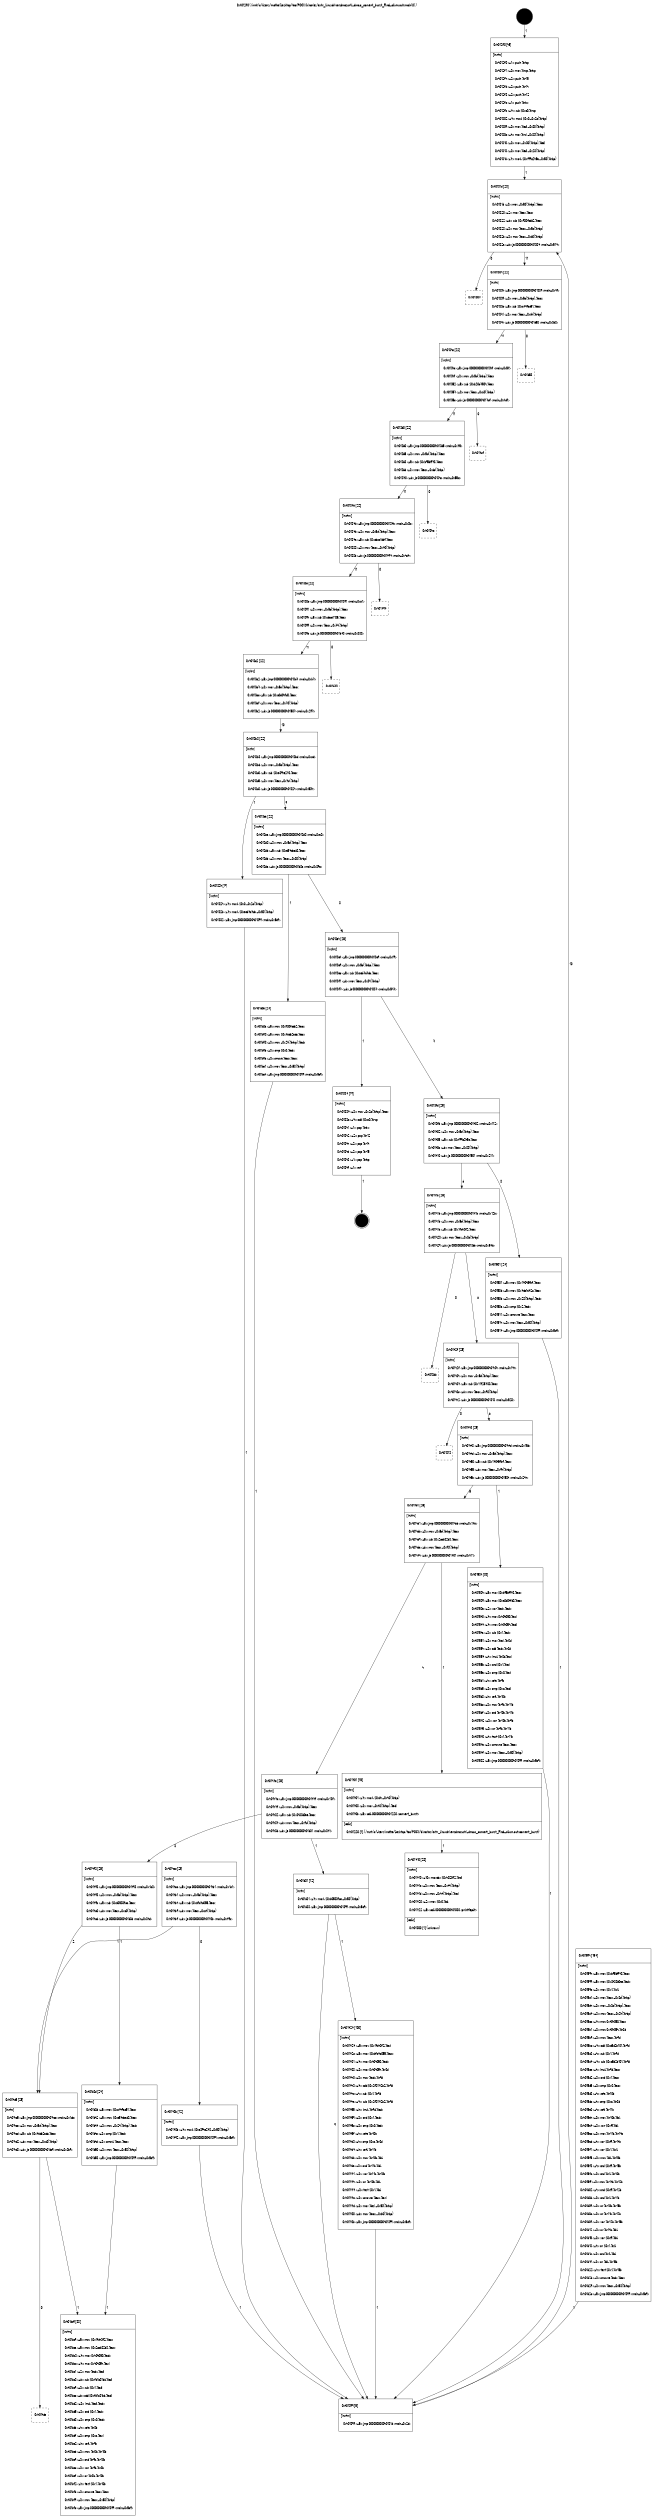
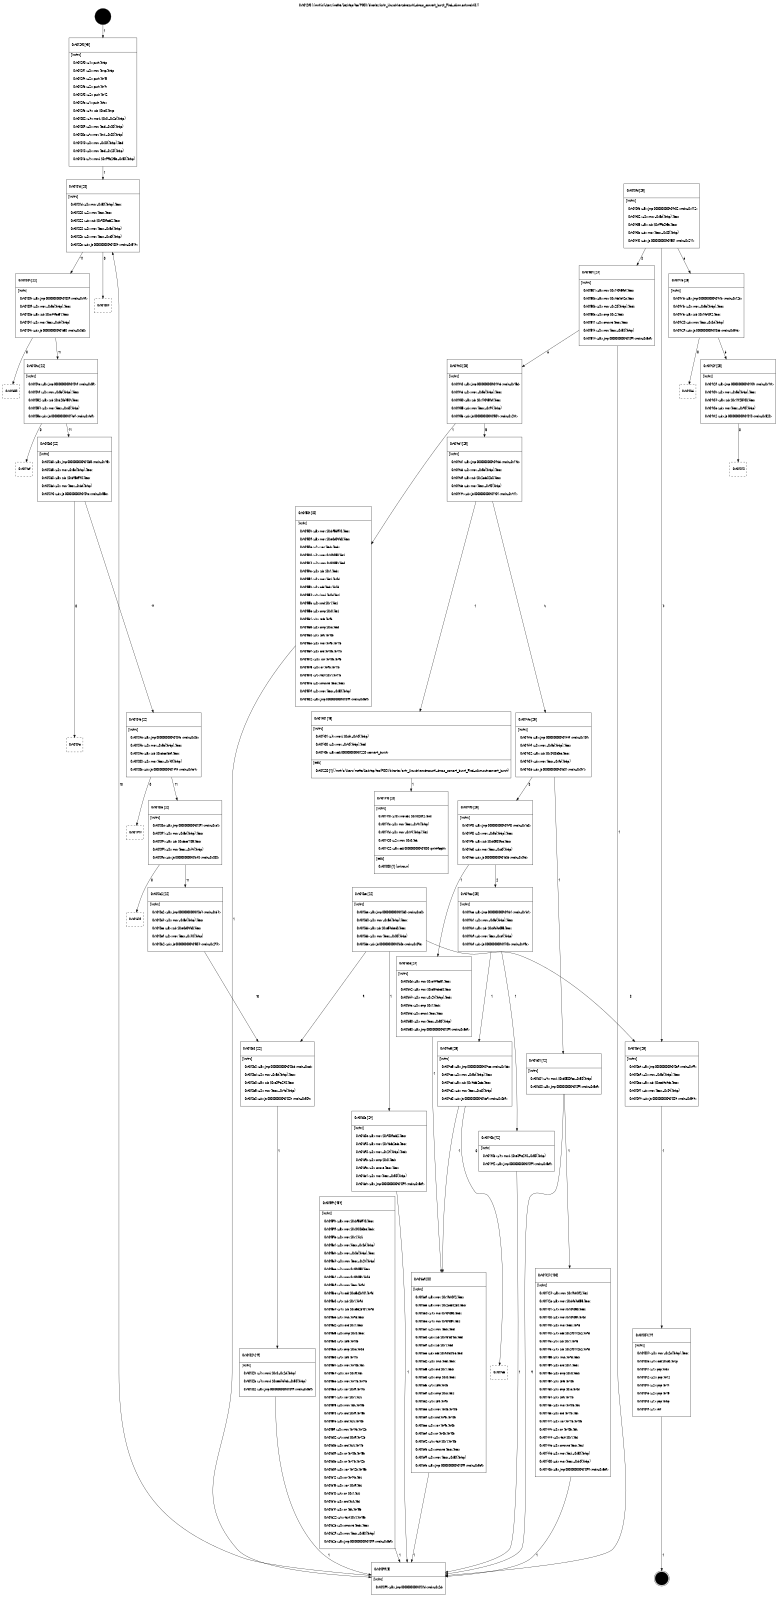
edge "0x4013b8 [22]" -> "0x4013ce [22]": reversed
edge "0x4013e4 [25]" -> "0x4013fd [25]": reversed
edge "0x40142f [25]" -> "0x401448 [25]": now "0x401501 [27]" -> "0x401448 [25]"
edge "0x4016a9 [88]" -> "0x401899 [5]": added, label "1"
edge "0x4014ac [25]" -> "0x40178b [12]": label " 0" -> " 1"
edge "0x401493 [25]" -> "0x4014c5 [25]": now "0x401493 [25]" -> "0x4014ac [25]"
